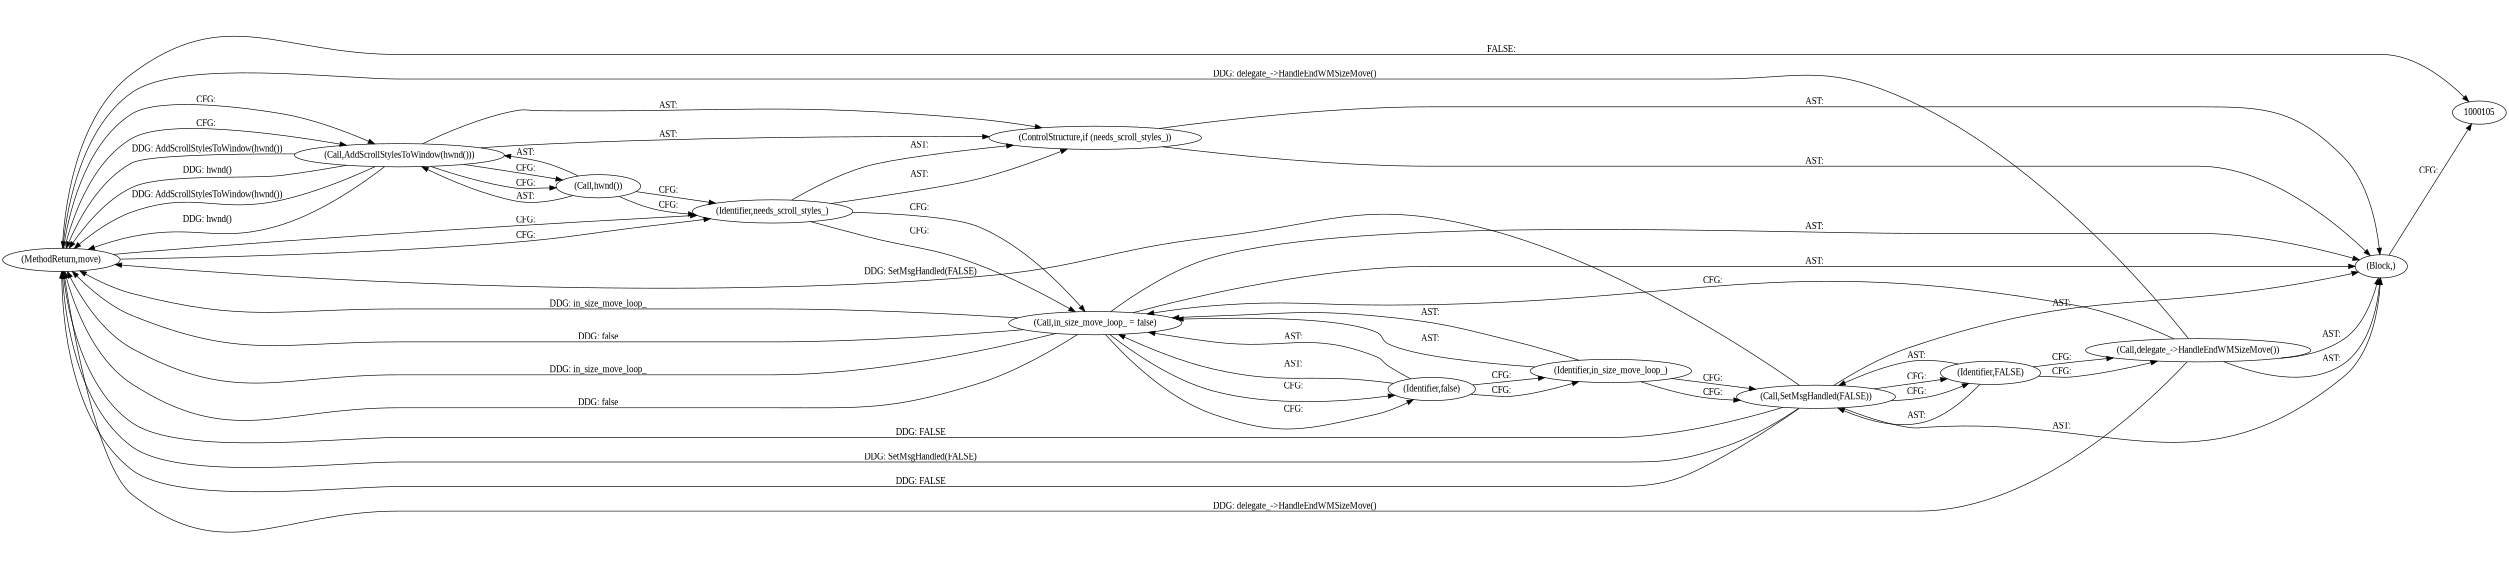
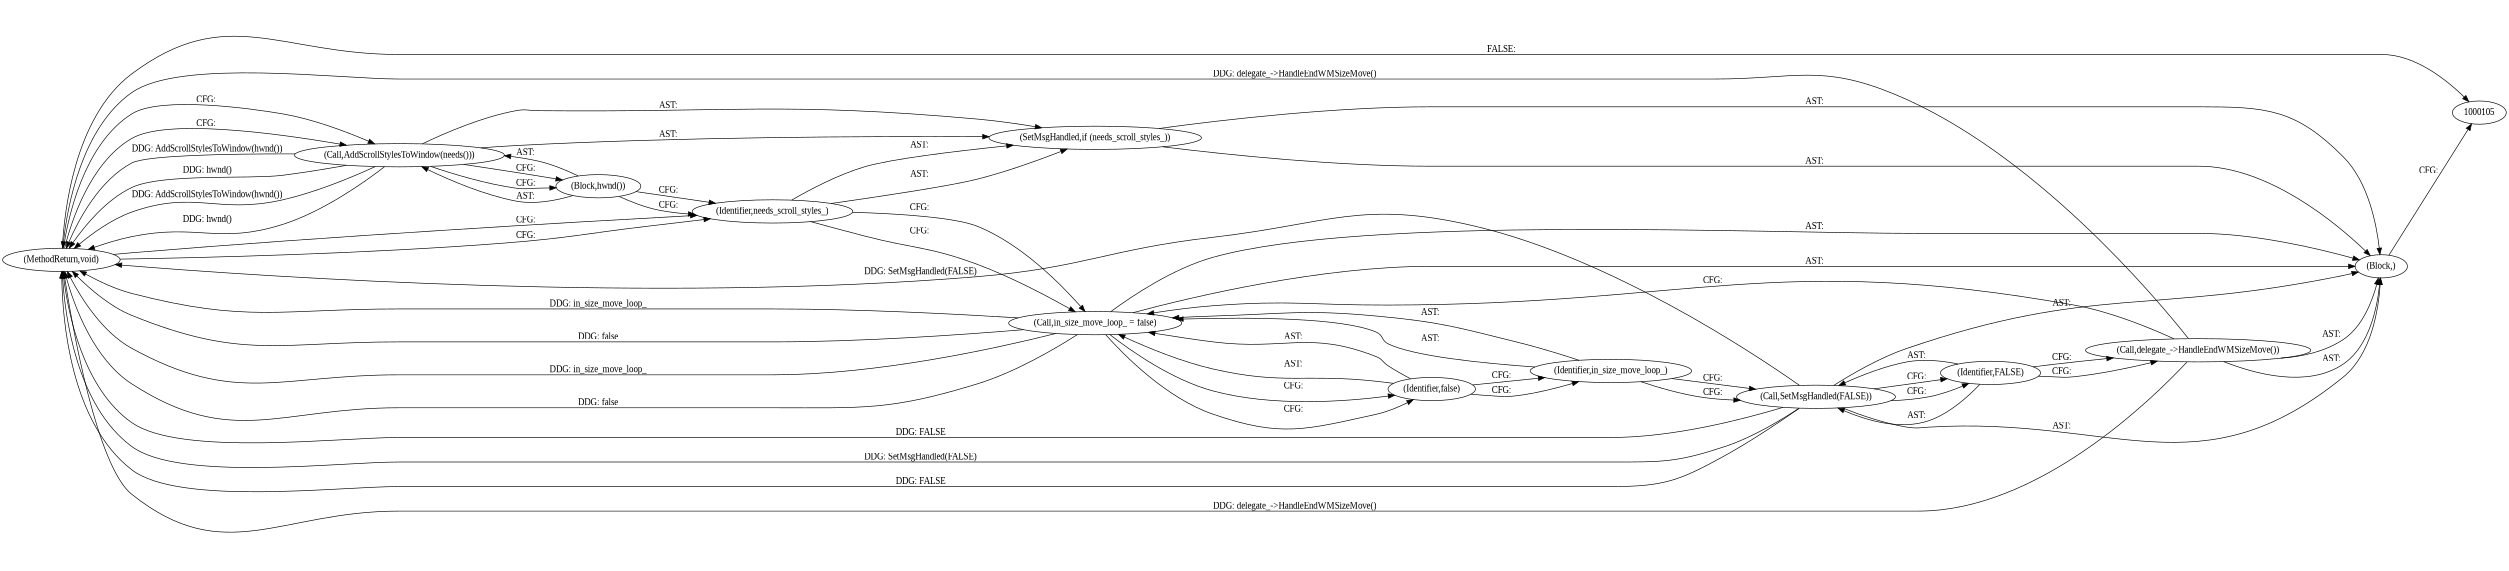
node "(ControlStructure,if (needs_scroll_styles_))": label "(ControlStructure,if (needs_scroll_styles_))" -> "(SetMsgHandled,if (needs_scroll_styles_))"
node "(Call,AddScrollStylesToWindow(hwnd()))": label "(Call,AddScrollStylesToWindow(hwnd()))" -> "(Call,AddScrollStylesToWindow(needs()))"
node "(Call,hwnd())": label "(Call,hwnd())" -> "(Block,hwnd())"
node "(MethodReturn,move)": label "(MethodReturn,move)" -> "(MethodReturn,void)"
